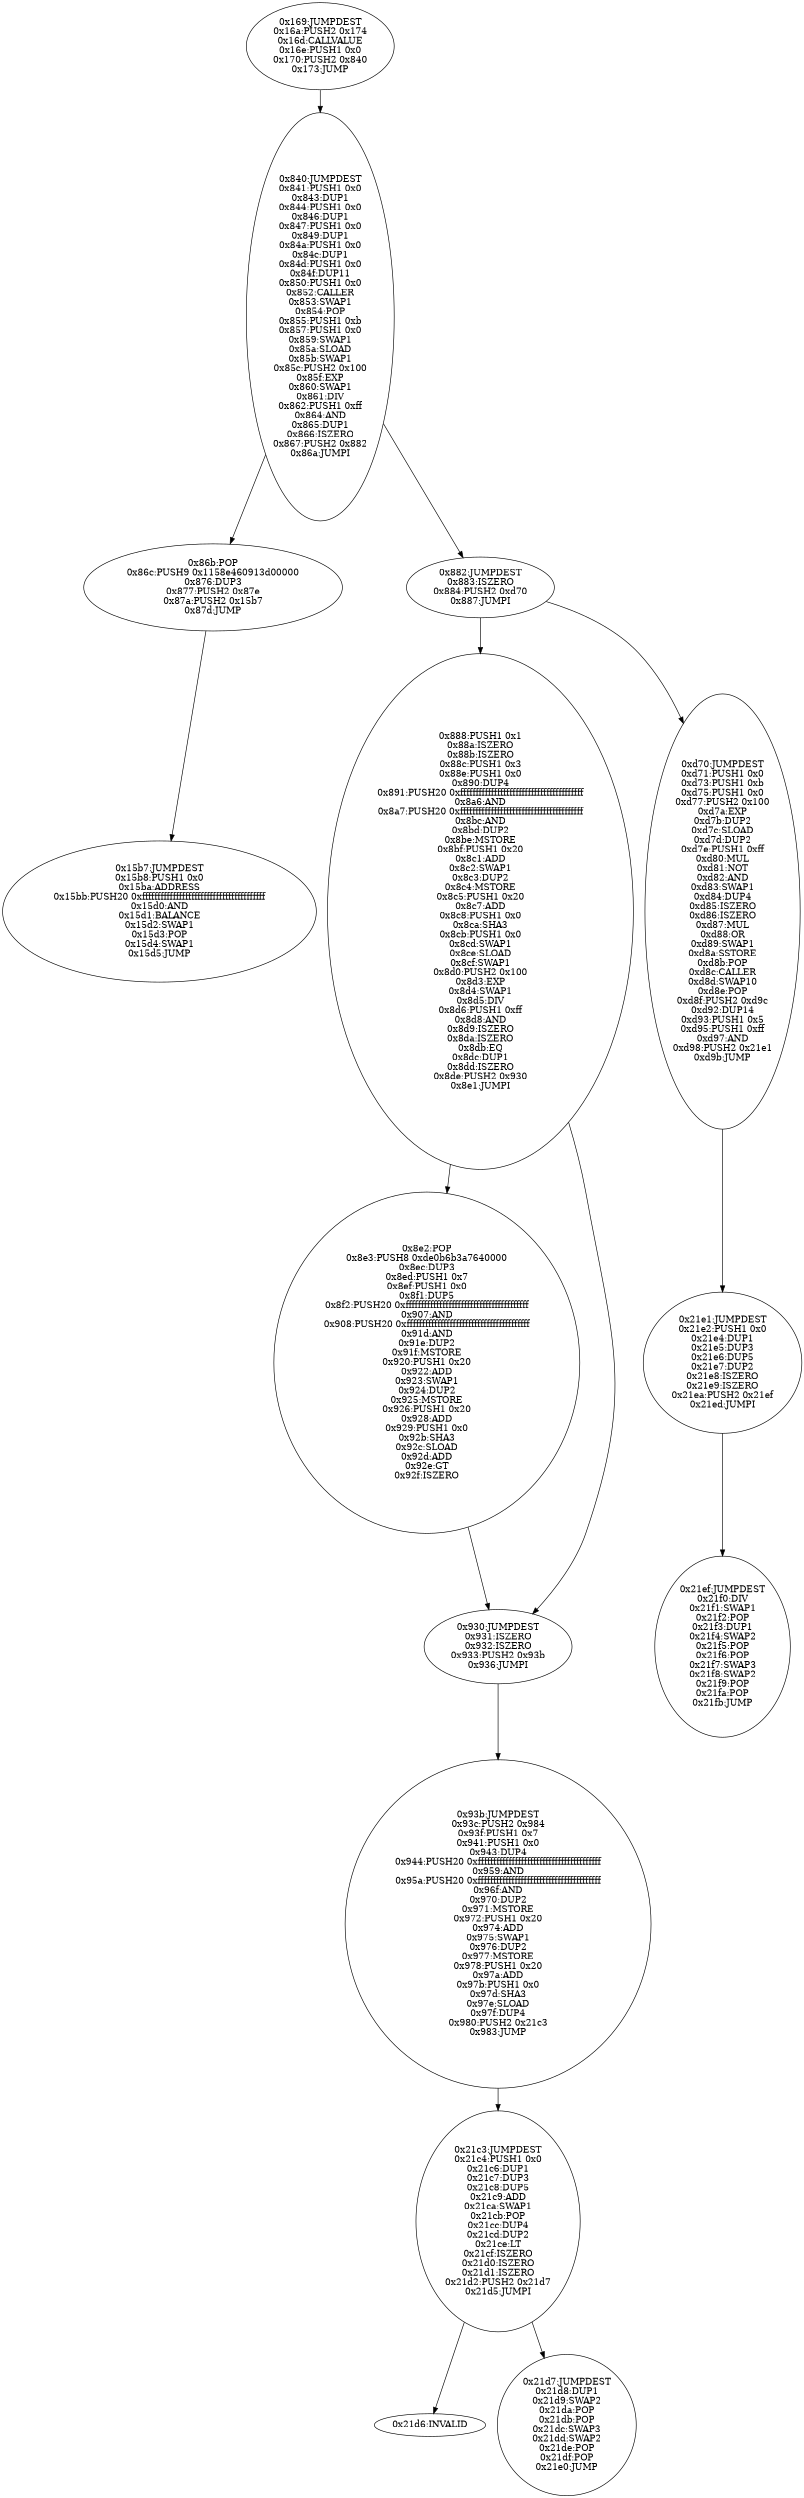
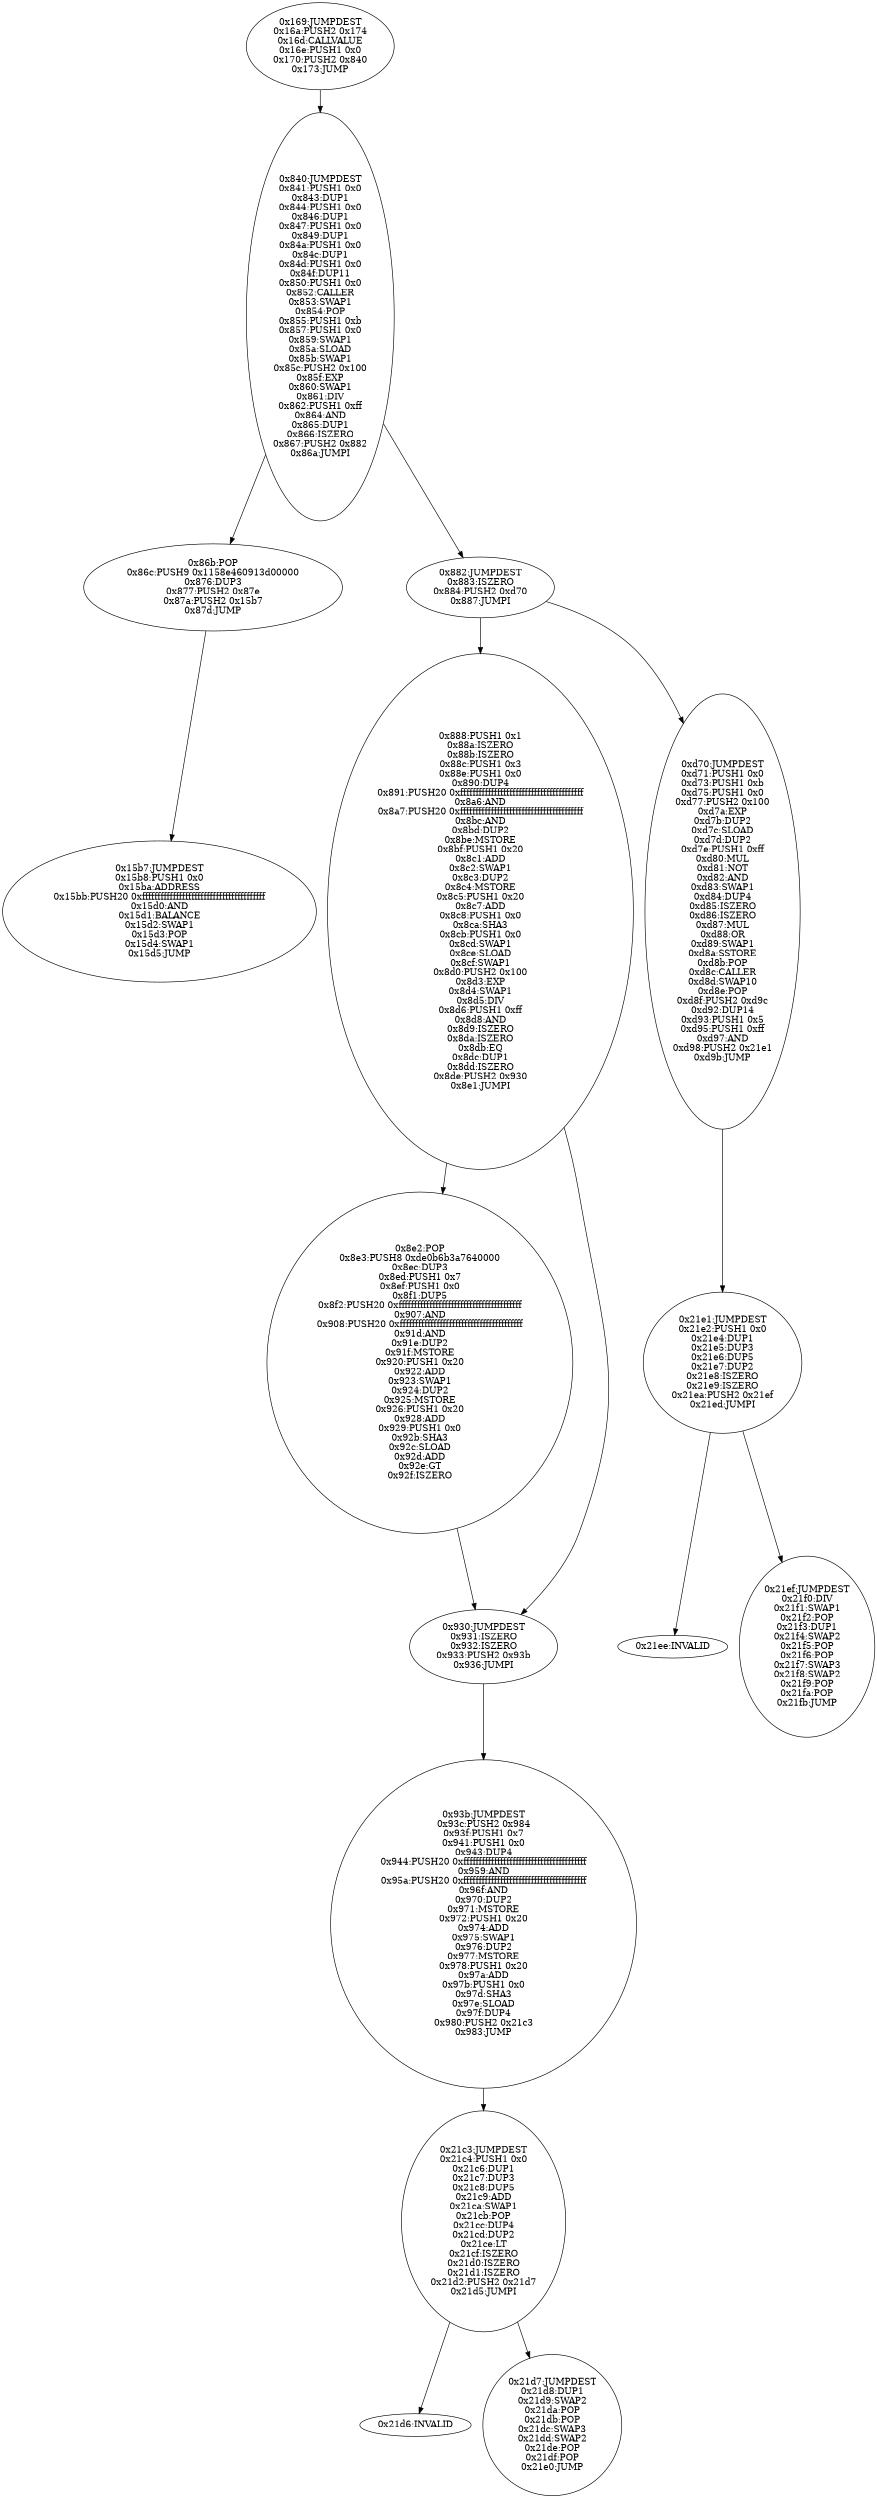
node "0x21ee:INVALID": added
